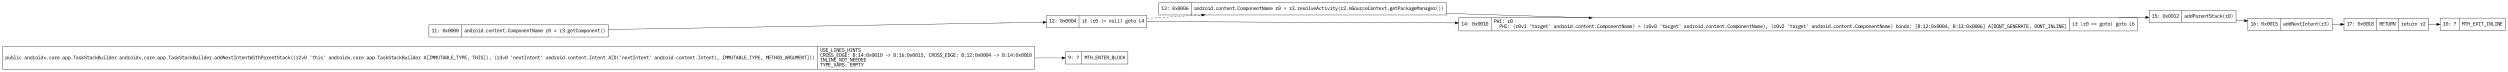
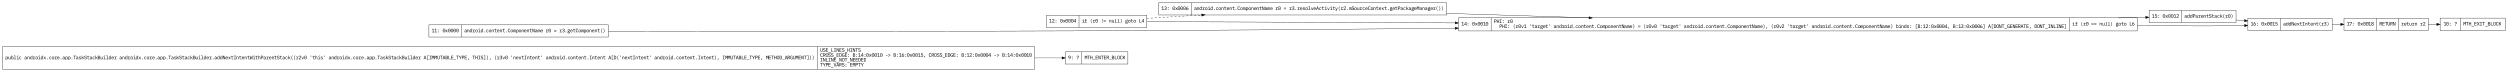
node "14: 0x0010": text "if (r0 == goto) goto L6" -> "if (r0 == null) goto L6"
node "10: ?": text "MTH_EXIT_INLINE" -> "MTH_EXIT_BLOCK"
edge "11: 0x0000" -> "12: 0x0004": now "11: 0x0000" -> "14: 0x0010"
edge "14: 0x0010" -> "16: 0x0015": added
